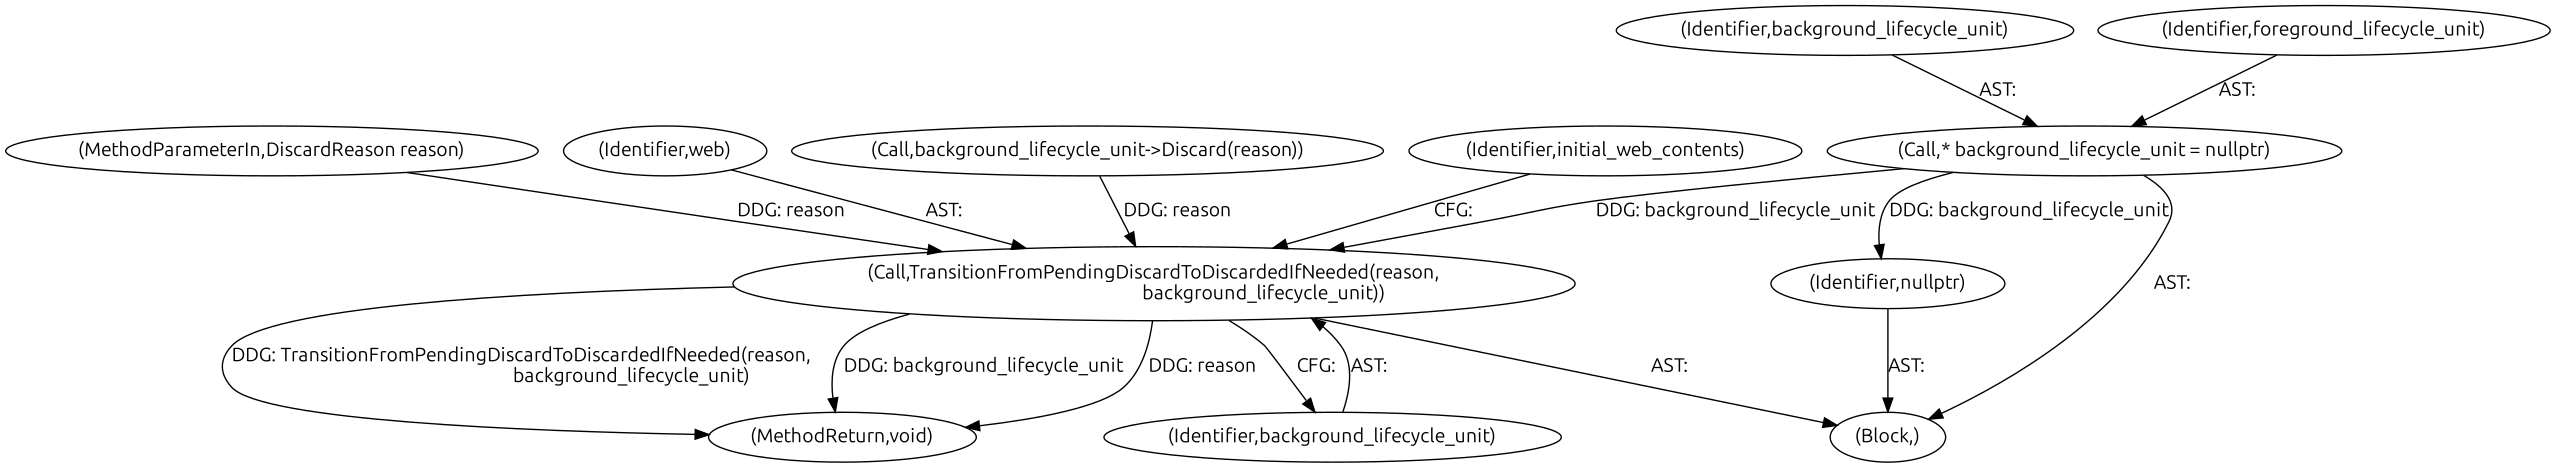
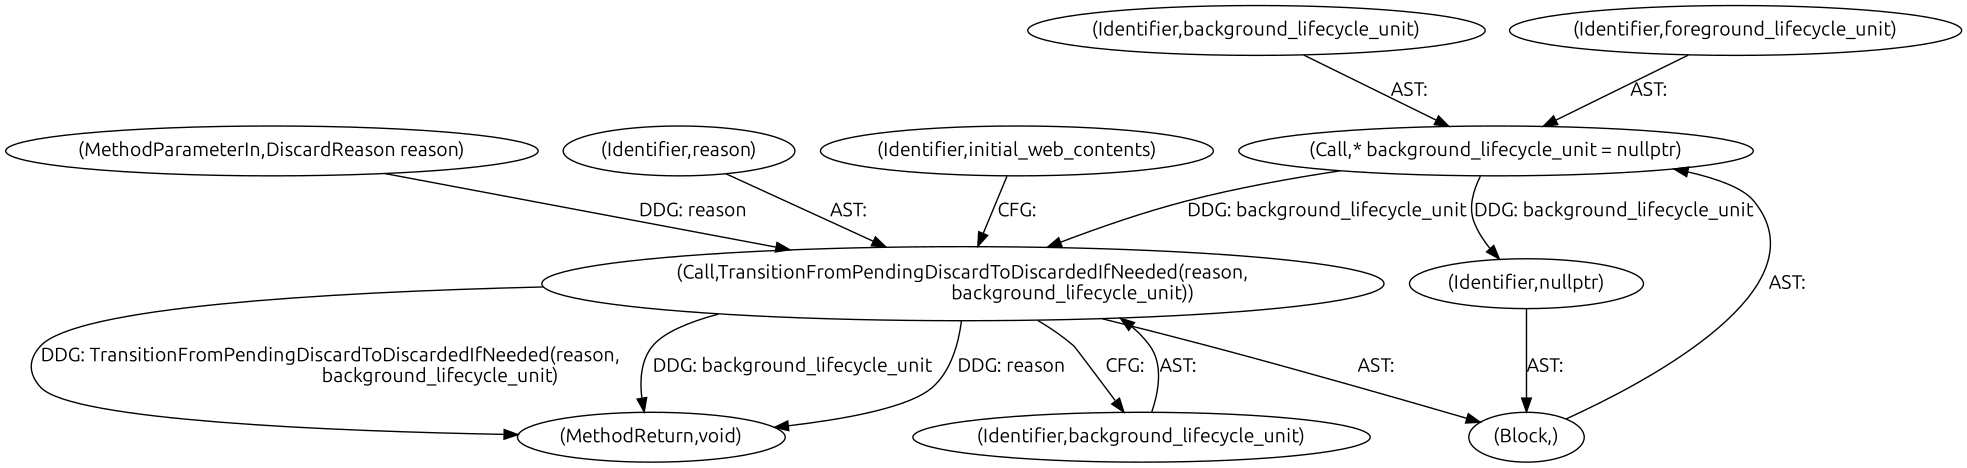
node "(Identifier,web)": label "(Identifier,web)" -> "(Identifier,reason)"
node "(Call,background_lifecycle_unit->Discard(reason))": removed
edge "(Call,* background_lifecycle_unit = nullptr)" -> "(Block,)": reversed
